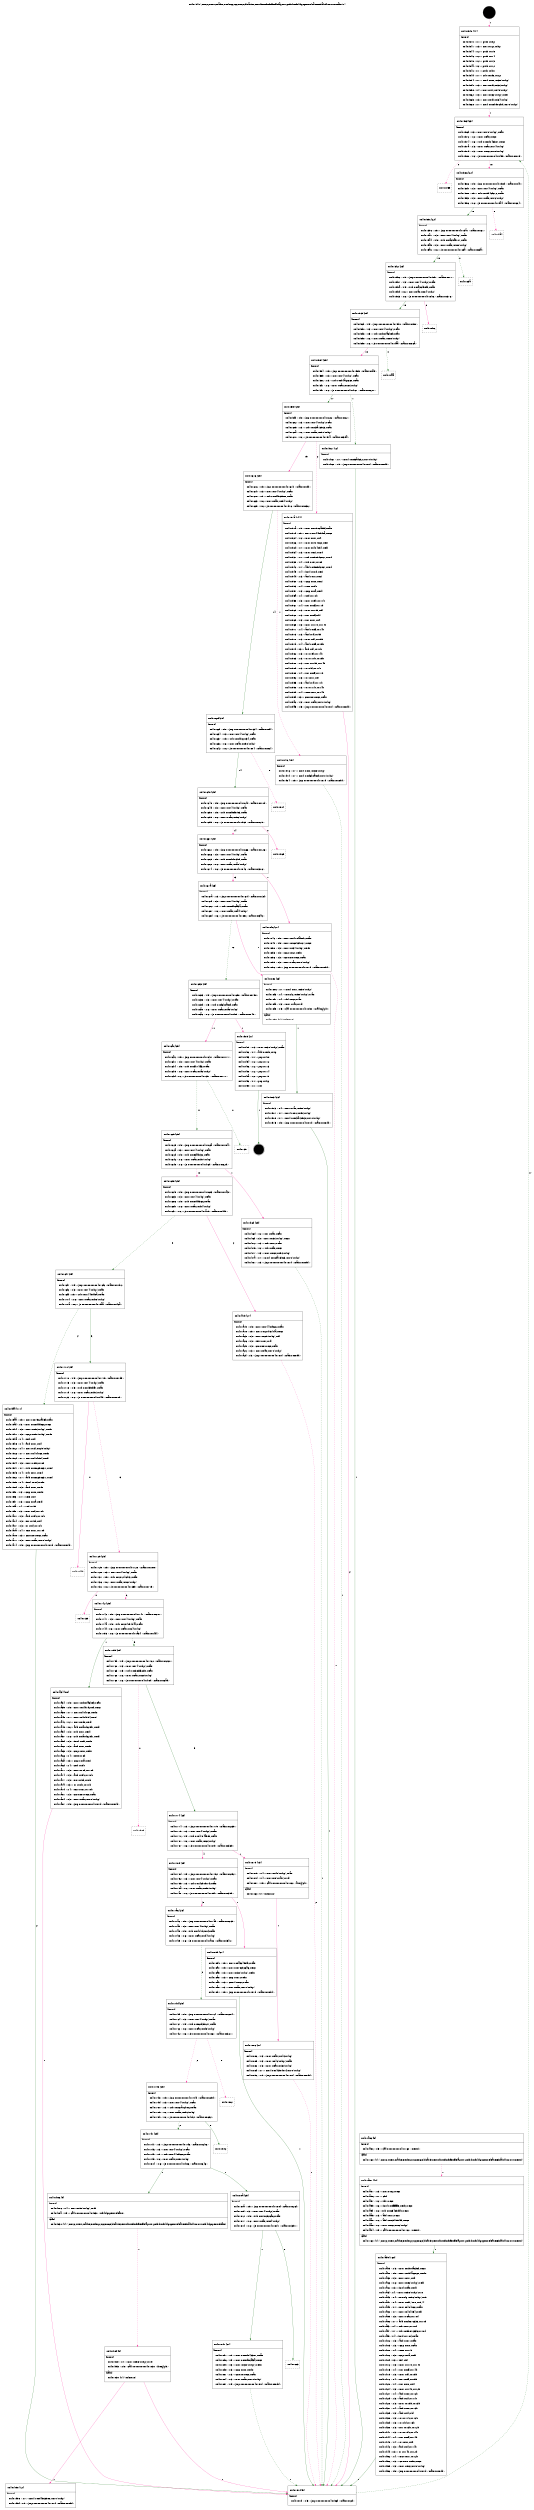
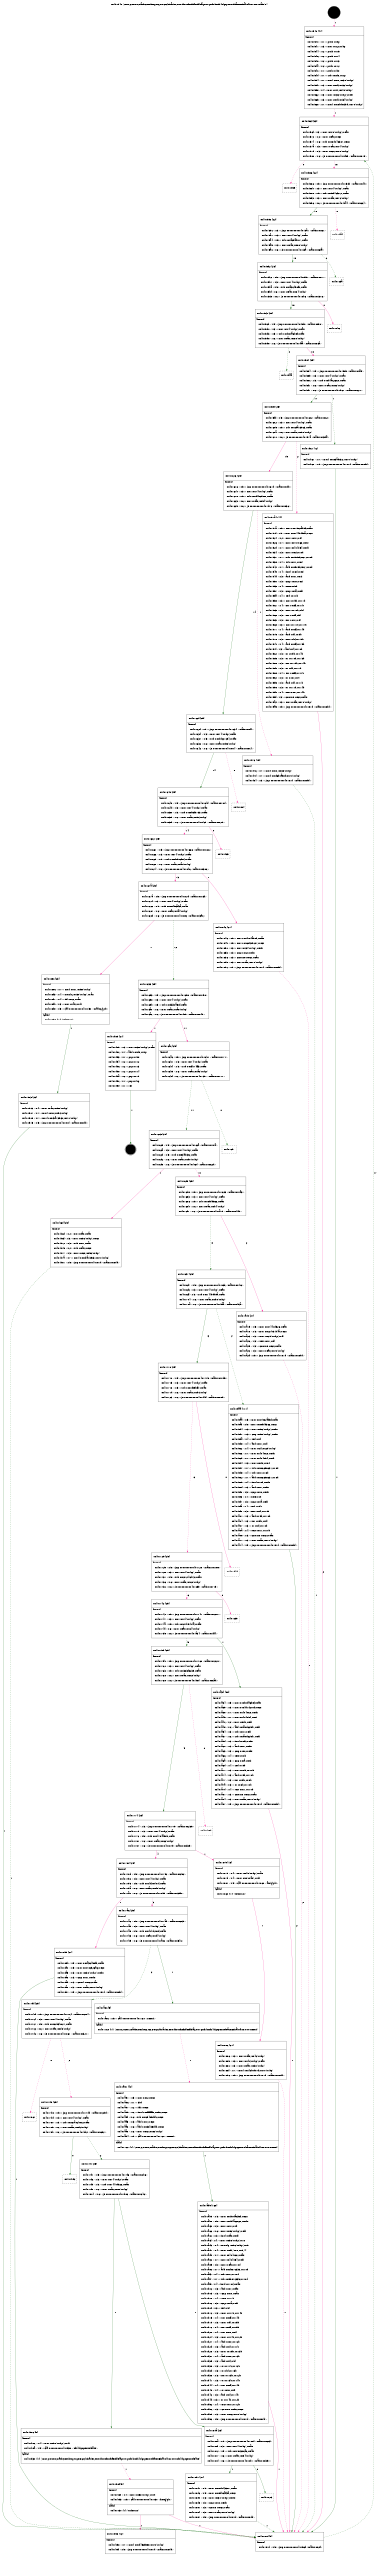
edge "0x4017a6 [25]" -> "0x401a8c [5]": added, label "1"
edge "0x401ab9 [168]" -> "0x401e1d [5]": color darkgreen -> deeppink
